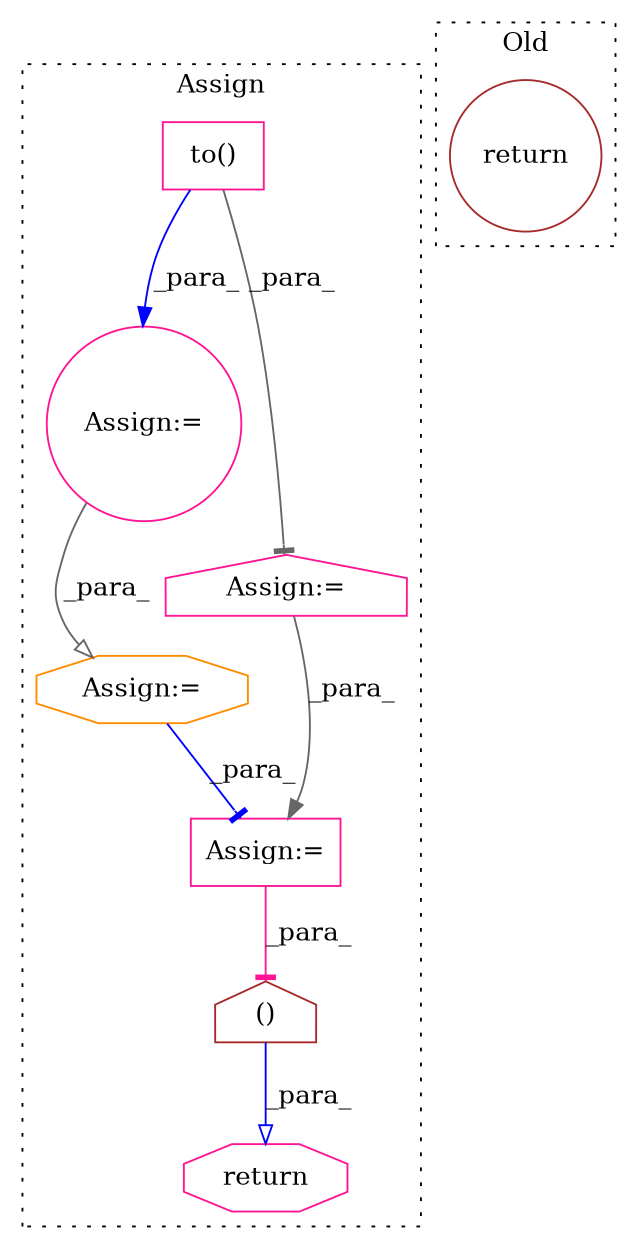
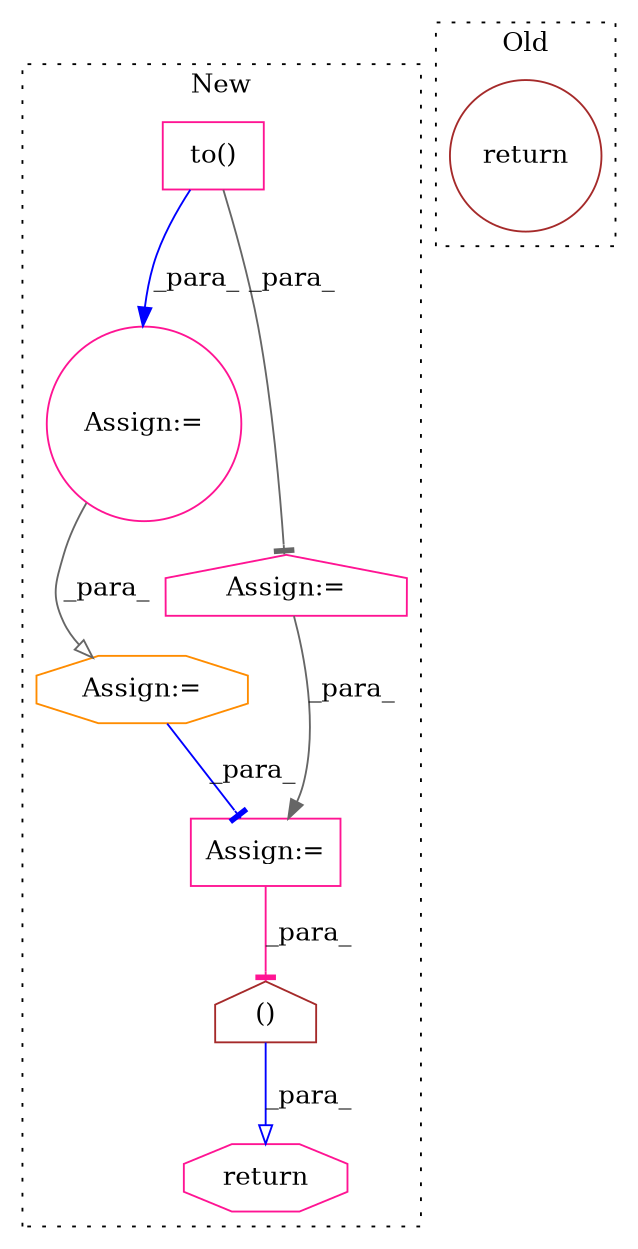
cluster "Assign": label "Assign" -> "New"
